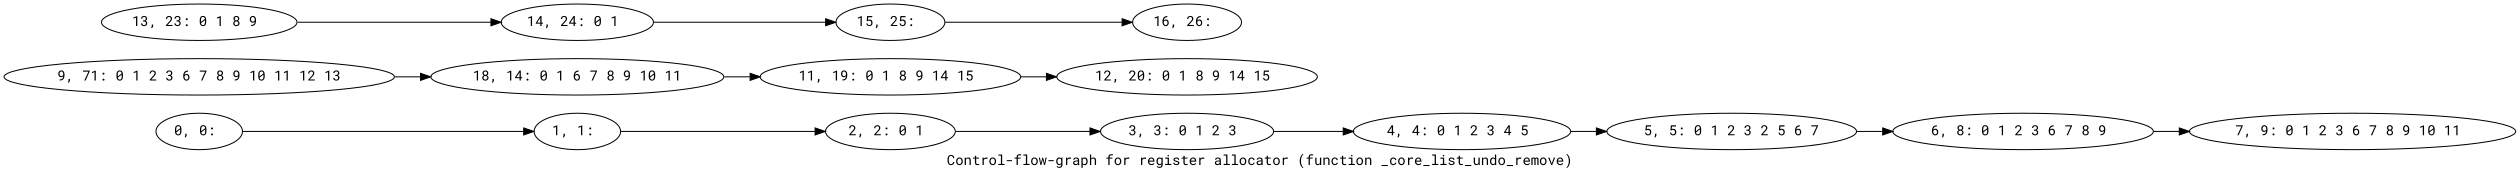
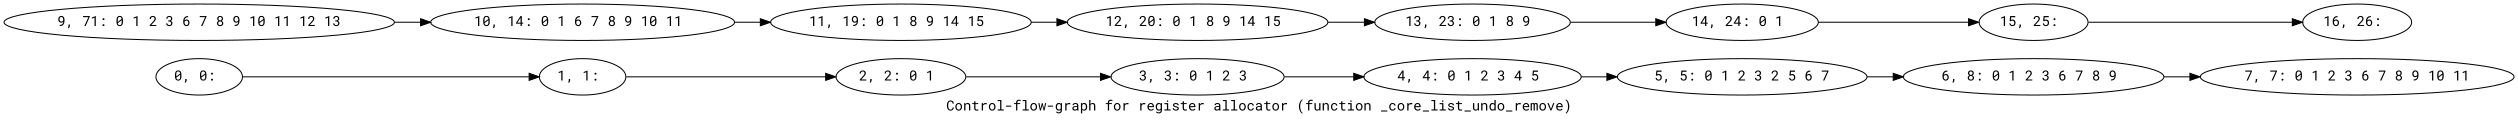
edge "12, 20: 0 1 8 9 14 15" -> "13, 23: 0 1 8 9": added
node "18, 14: 0 1 6 7 8 9 10 11": label "18, 14: 0 1 6 7 8 9 10 11" -> "10, 14: 0 1 6 7 8 9 10 11"
node "7, 9: 0 1 2 3 6 7 8 9 10 11": label "7, 9: 0 1 2 3 6 7 8 9 10 11" -> "7, 7: 0 1 2 3 6 7 8 9 10 11"
